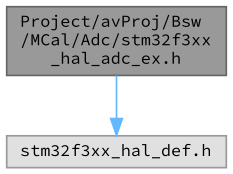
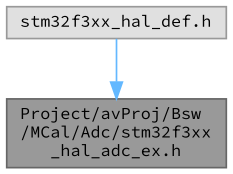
edge "Project/avProj/Bsw /MCal/Adc/stm32f3xx _hal_adc_ex.h" -> "stm32f3xx_hal_def.h": reversed
